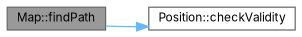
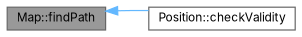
edge "Map::findPath" -> "Position::checkValidity": reversed
